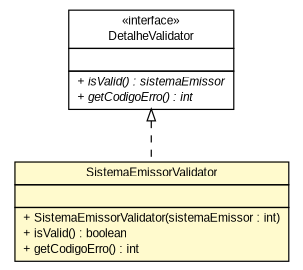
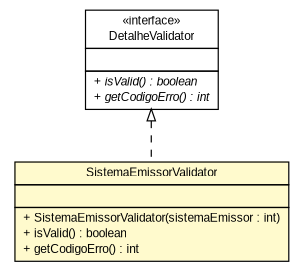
node "DetalheValidator": text "+ isValid() : sistemaEmissor" -> "+ isValid() : boolean"
